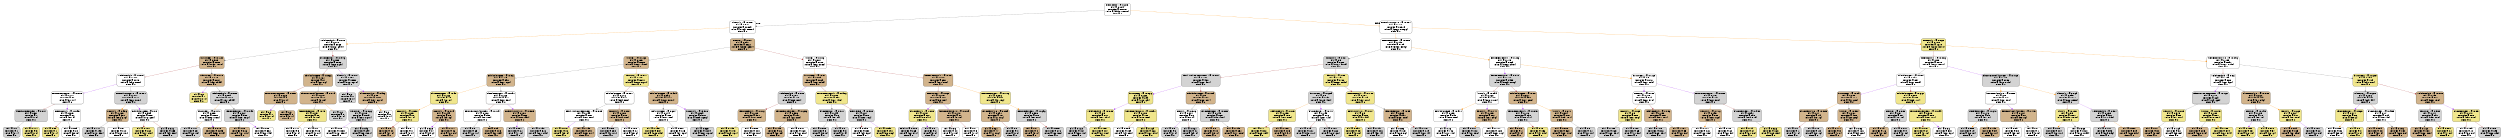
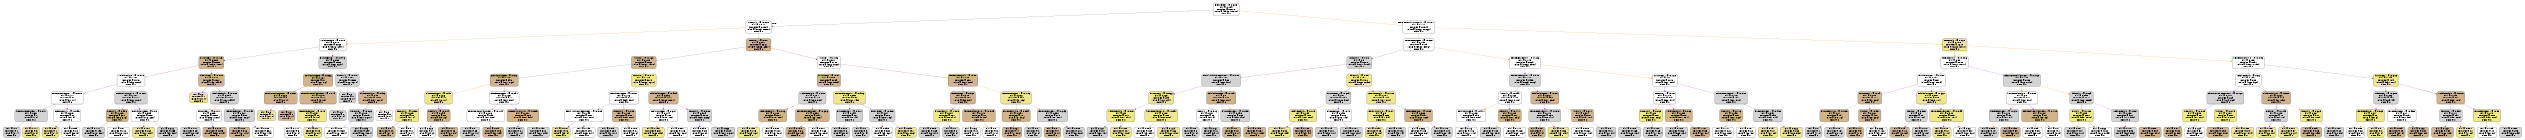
node "gini = 0.0 samples = 18 value = [0, 24] class = 1": fillcolor white -> khaki
node "ptt = 0.29 samples = 118 value = [34, 159] class = 1": label "ptt = 0.29 samples = 118 value = [34, 159] class = 1" -> "gini = 0.29 samples = 118 value = [34, 159] class = 1"
node "gini = 0.498 samples = 290 value = [215, 247] class = 1": fillcolor tan -> white
node "gini = 0.391 samples = 23 value = [22, 8] class = 0": added
node "calcium = 0.105 samples = 265 value = [22, 374] class = 1": label "calcium = 0.105 samples = 265 value = [22, 374] class = 1" -> "gini = 0.105 samples = 265 value = [22, 374] class = 1"
node "gini = 0.303 samples = 361 value = [108, 473] class = 1": fillcolor tan -> white
